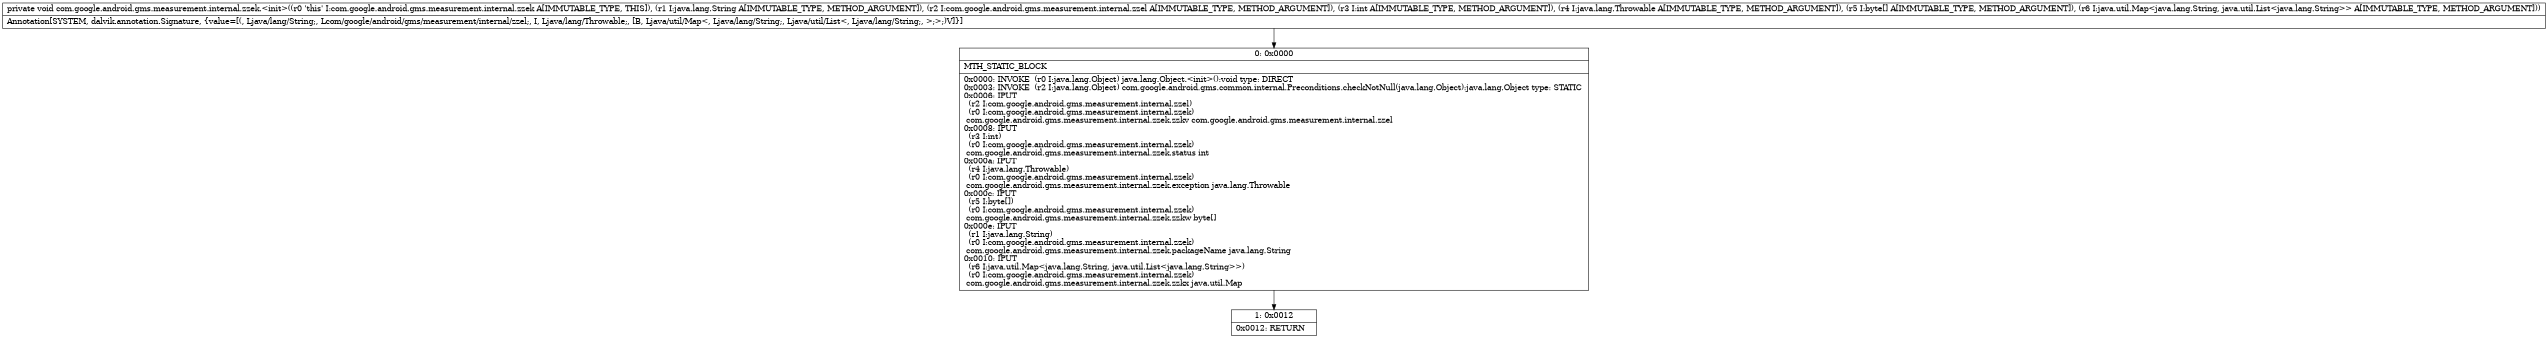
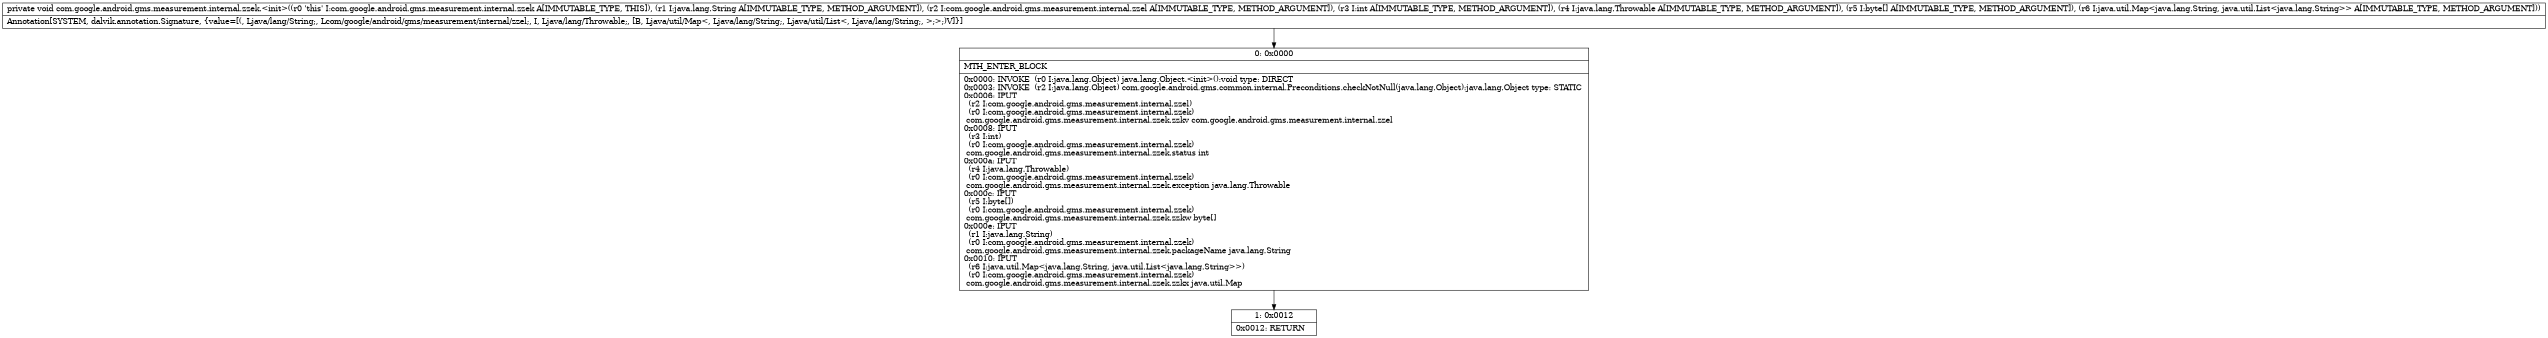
node "0: 0x0000": text "MTH_STATIC_BLOCK" -> "MTH_ENTER_BLOCK"
